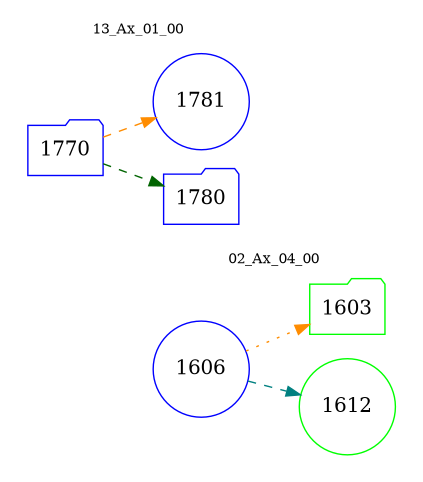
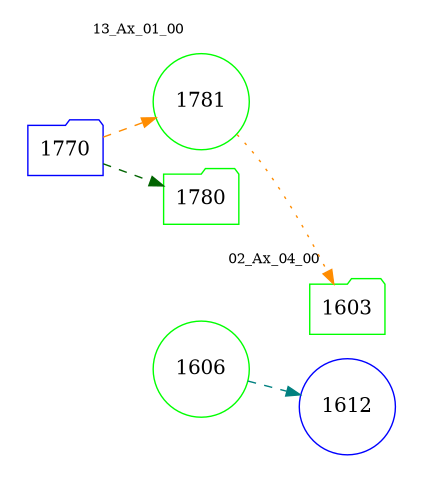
node "1781": color blue -> green
node "1780": color blue -> green
edge "1606" -> "1603": now "1781" -> "1603"
node "1606": color blue -> green
node "1612": color green -> blue
